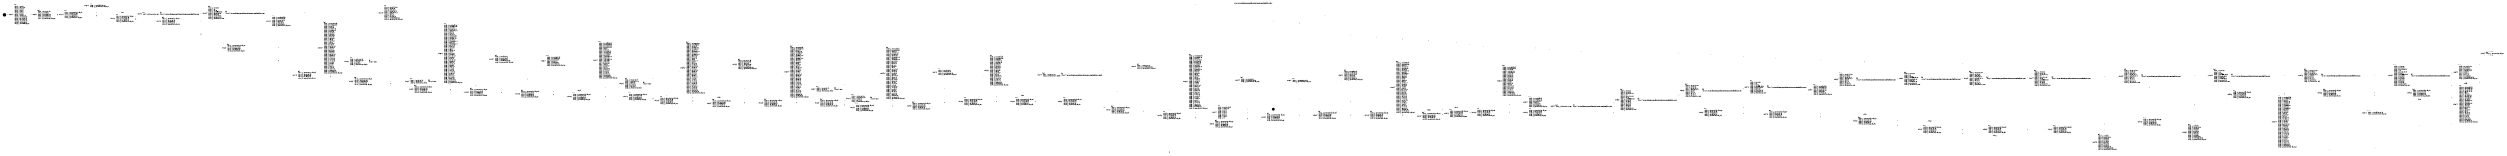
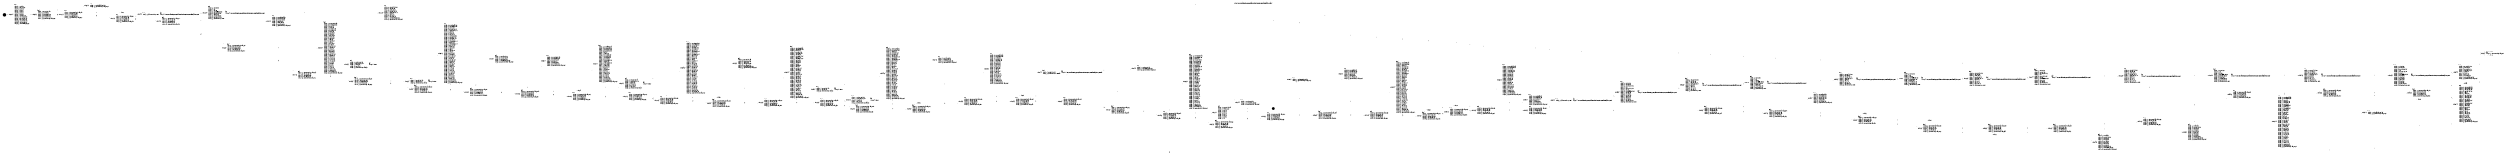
node "0x401bc3": added
